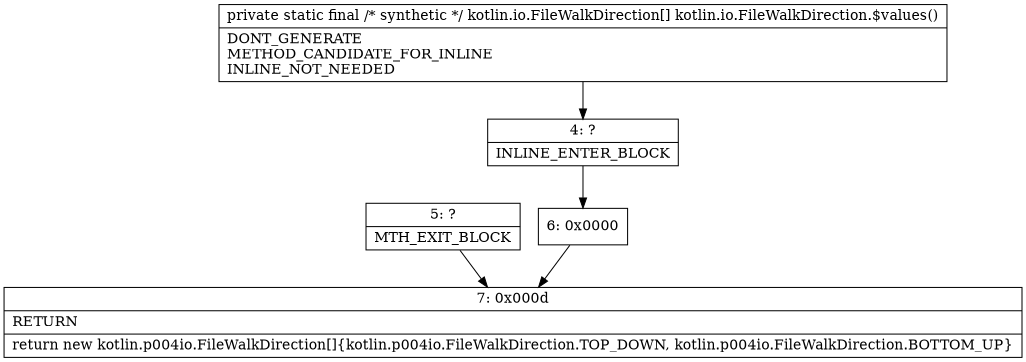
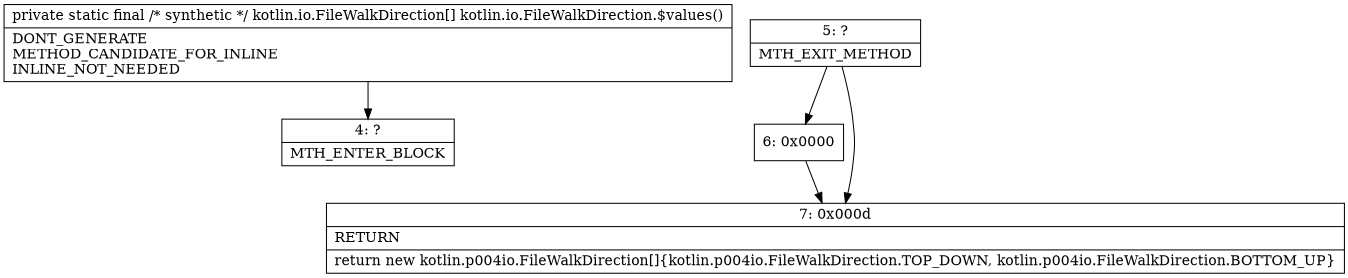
node "4: ?": text "INLINE_ENTER_BLOCK" -> "MTH_ENTER_BLOCK"
edge "4: ?" -> "6: 0x0000": now "5: ?" -> "6: 0x0000"
node "5: ?": text "MTH_EXIT_BLOCK" -> "MTH_EXIT_METHOD"
